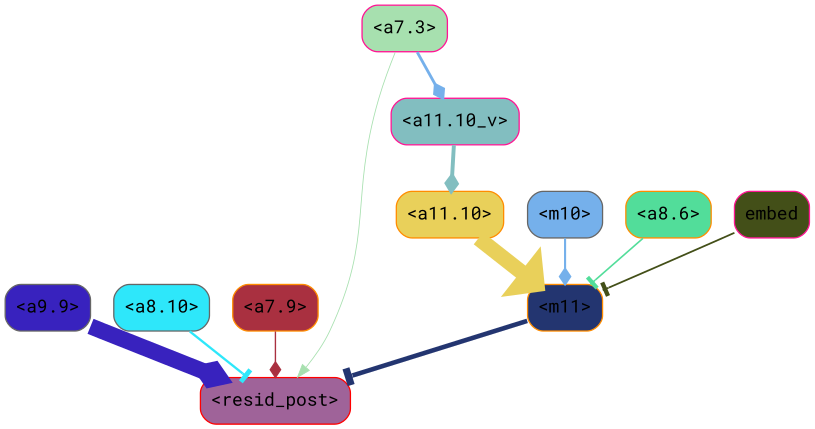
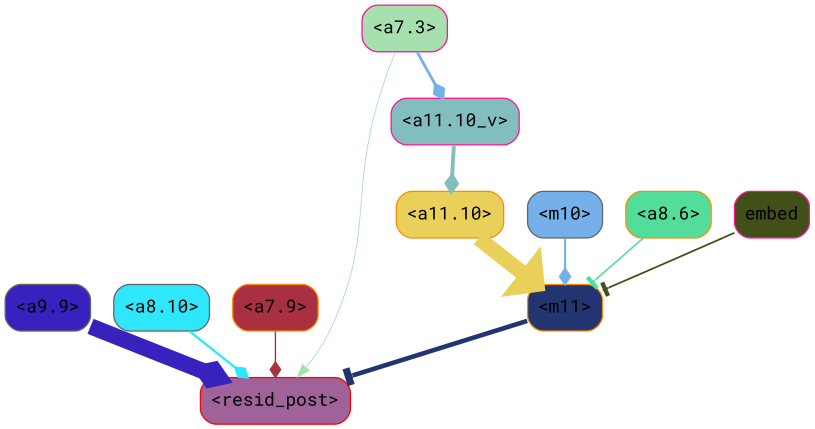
edge "<a8.10>" -> "<resid_post>": arrowhead tee -> diamond
